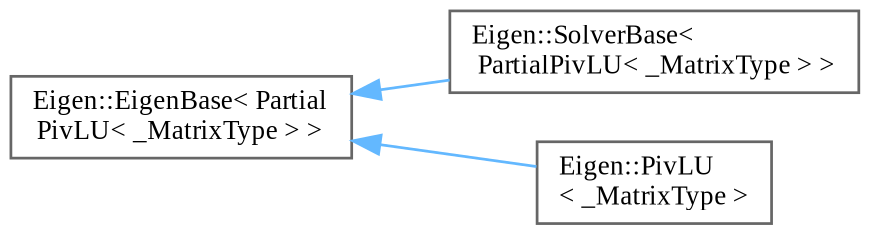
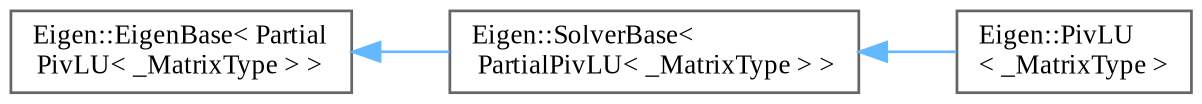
edge "Eigen::PivLU < _MatrixType >" -> "Eigen::EigenBase< Partial PivLU< _MatrixType > >": now "Eigen::PivLU < _MatrixType >" -> "Eigen::SolverBase< PartialPivLU< _MatrixType > >"
